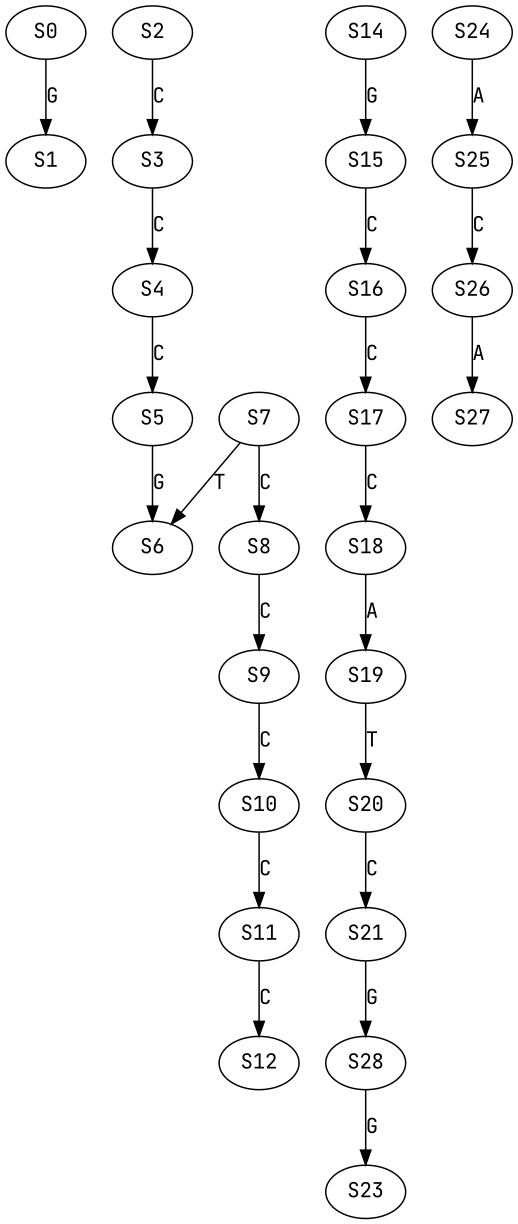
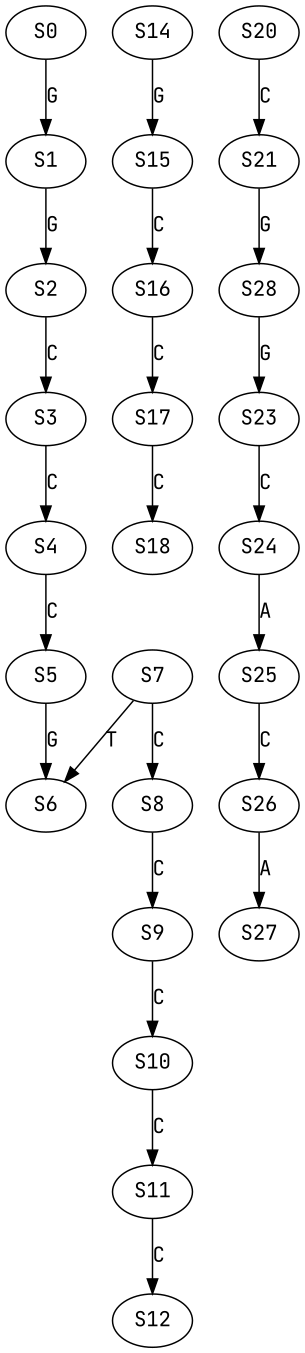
edge "S1" -> "S2": added, label "G"
edge "S23" -> "S24": added, label "C"
node "S19": removed
